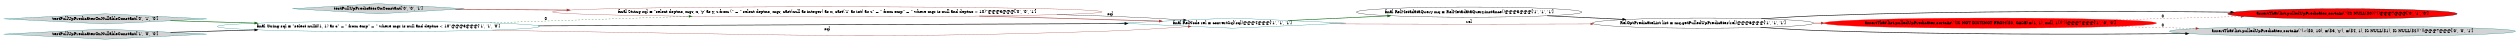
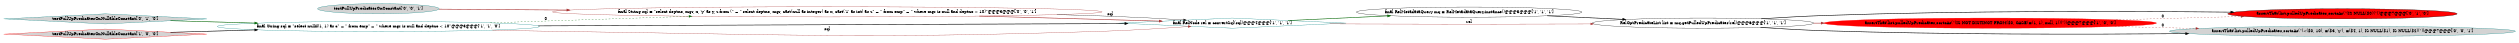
node "testPullUpPredicatesOnConstant['0', '0', '1']": shape diamond -> ellipse
node "testPullUpPredicatesOnNullableConstant['1', '0', '0']": color teal -> red
